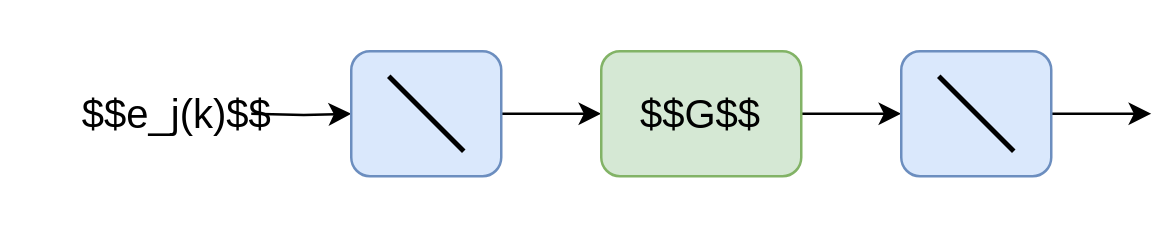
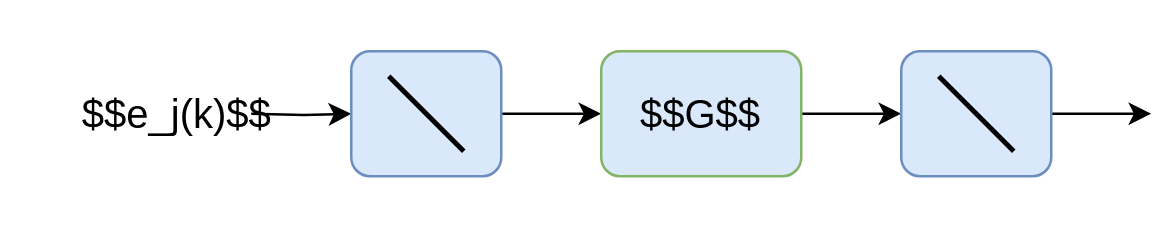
node "$$G$$": fillcolor #d5e8d4 -> #dae8fc
